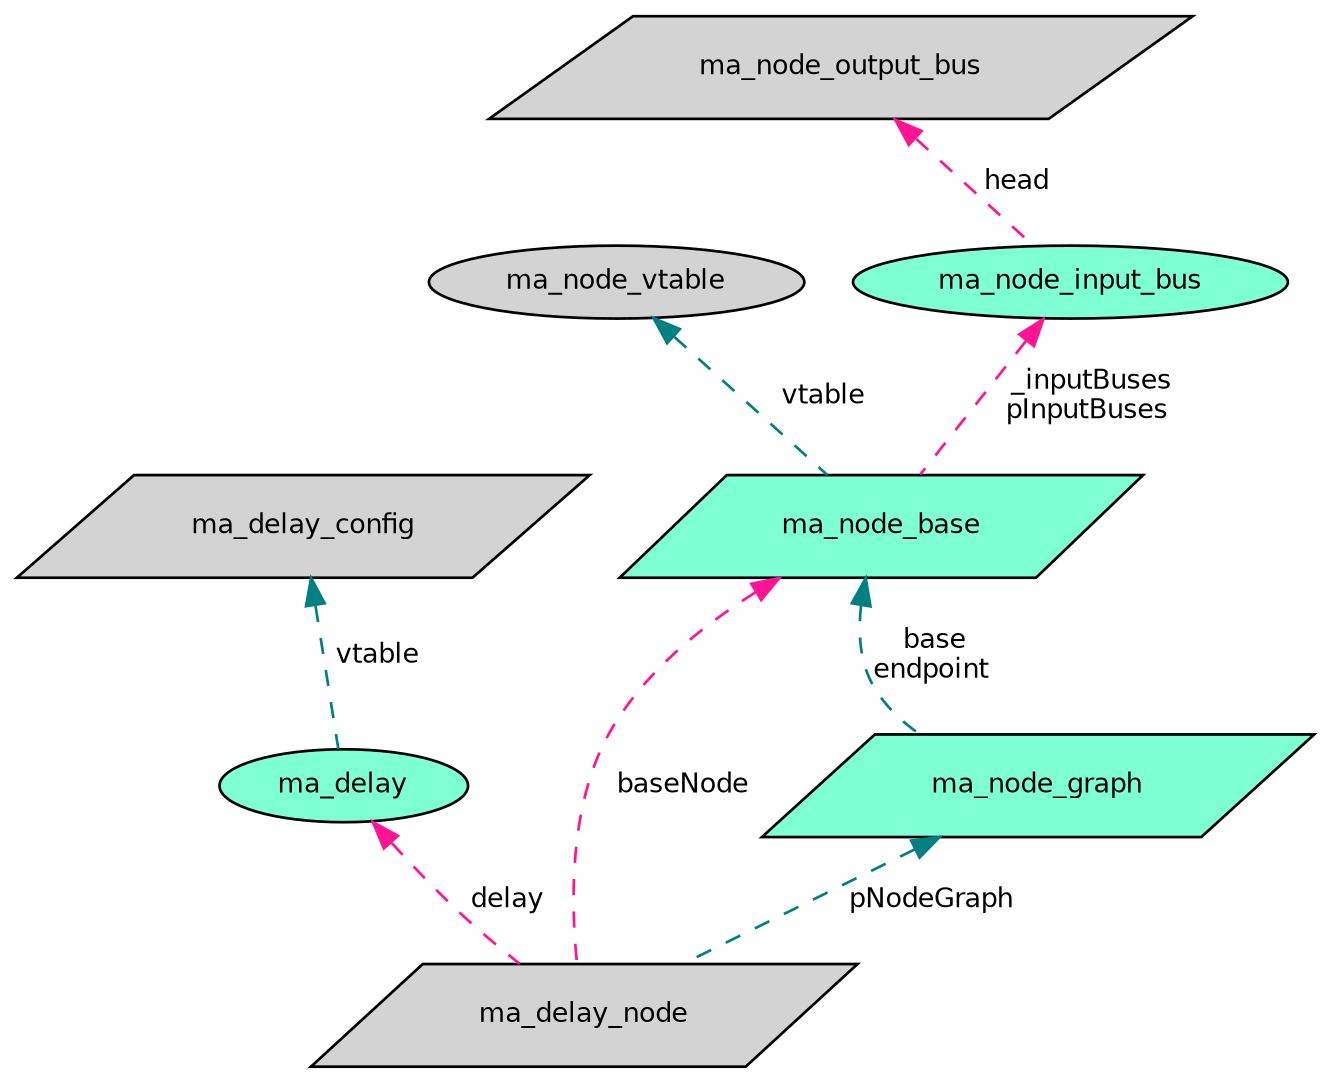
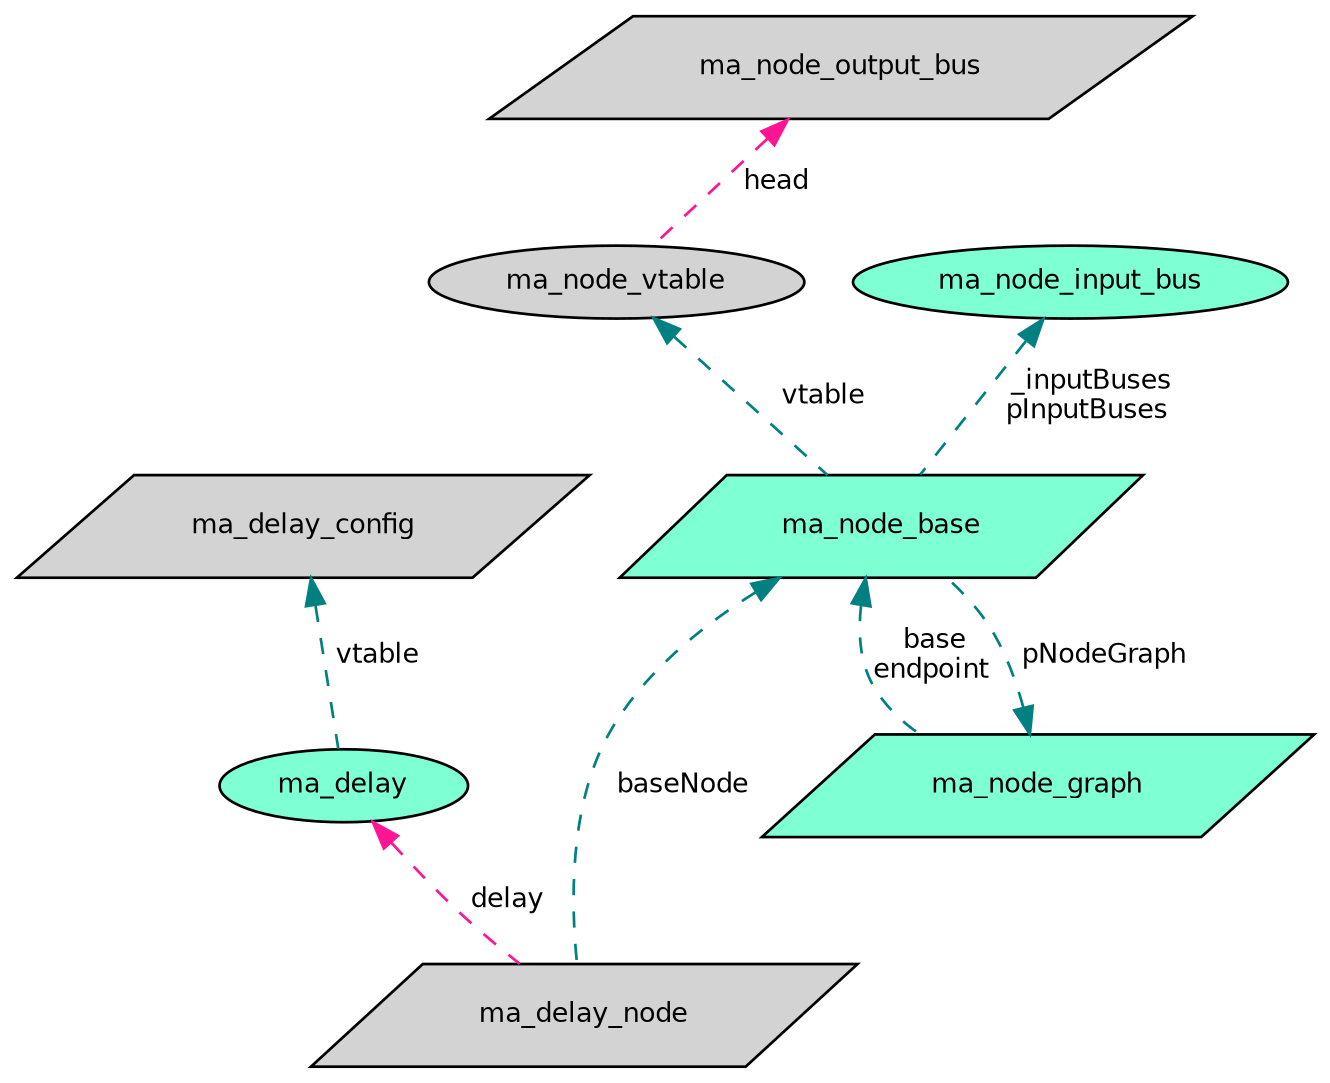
edge "ma_node_input_bus" -> "ma_node_output_bus": now "ma_node_vtable" -> "ma_node_output_bus"
edge "ma_node_base" -> "ma_node_input_bus": color deeppink -> teal
edge "ma_delay_node" -> "ma_node_base": color deeppink -> teal
edge "ma_delay_node" -> "ma_node_graph": now "ma_node_base" -> "ma_node_graph"
